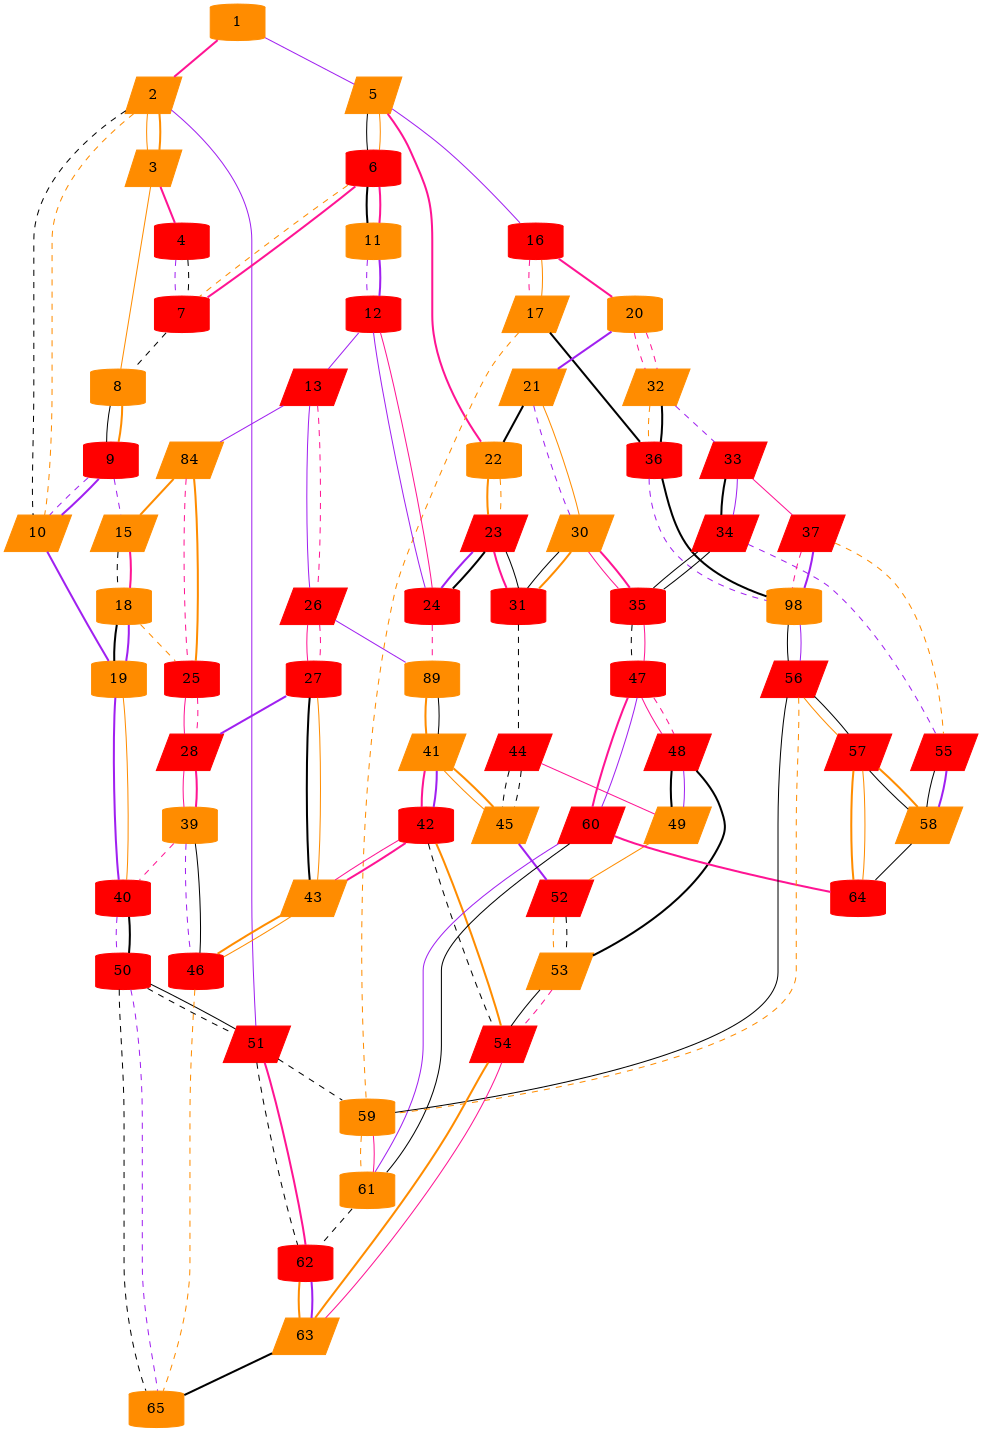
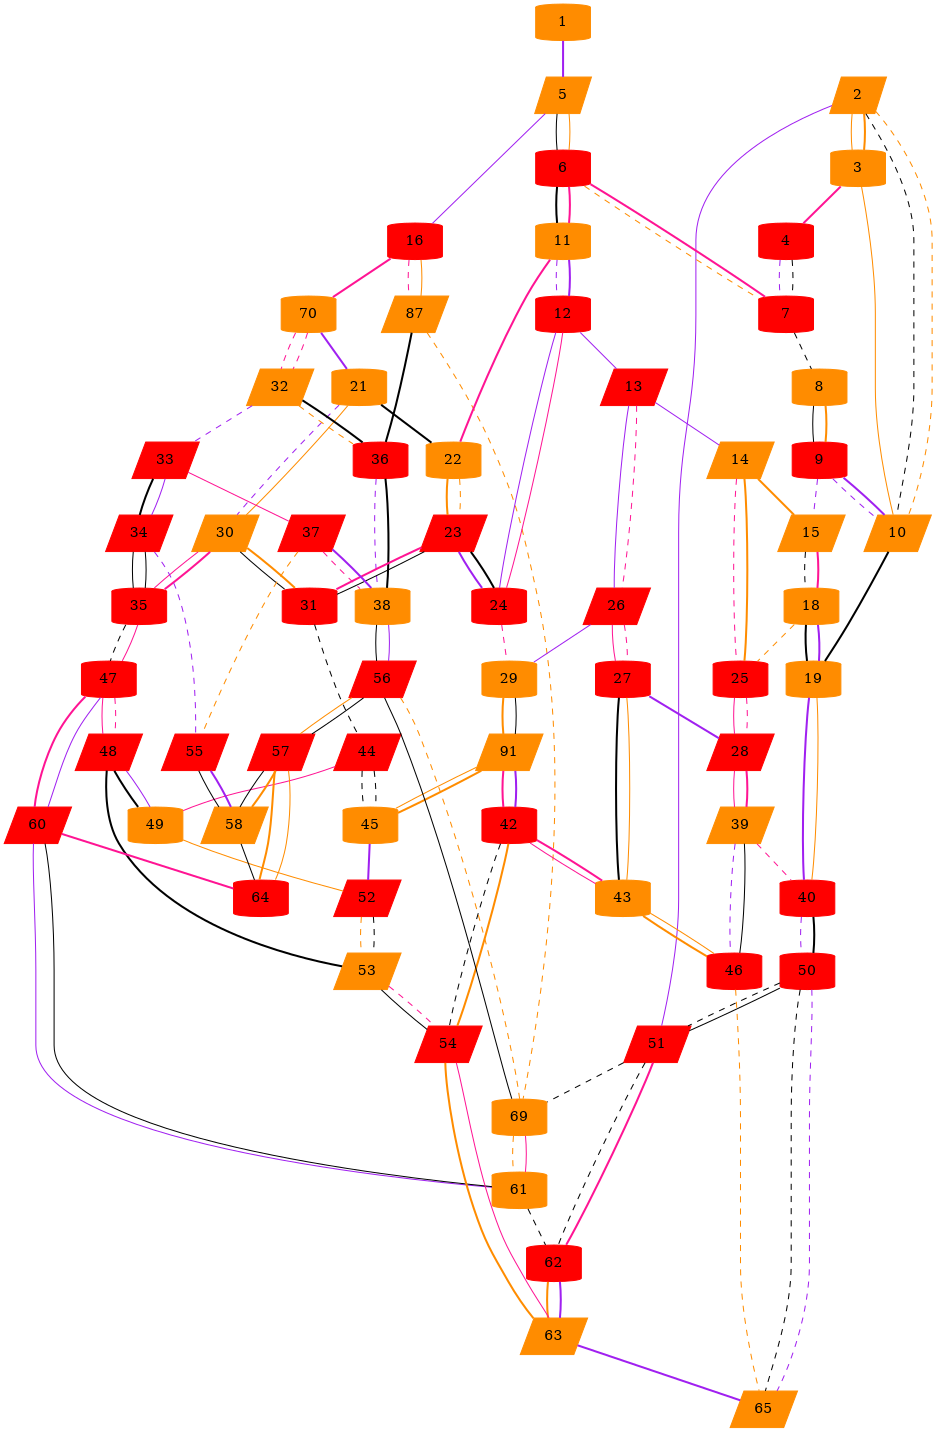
edge "1" -- "2": removed
edge "1" -- "5": style solid -> bold
node "3": shape parallelogram -> cylinder
edge "3" -- "8": now "3" -- "10"
edge "5" -- "22": now "11" -- "22"
node "17": label "17" -> "87"
node "20": label "20" -> "70"
node "21": shape parallelogram -> cylinder
node "84": label "84" -> "14"
node "98": label "98" -> "38"
edge "10" -- "19": color purple -> black
node "89": label "89" -> "29"
node "41": label "41" -> "91"
node "39": shape cylinder -> parallelogram
node "45": shape parallelogram -> cylinder
node "49": shape parallelogram -> cylinder
node "43": shape parallelogram -> cylinder
node "59": label "59" -> "69"
edge "63" -- "65": color black -> purple
node "65": shape cylinder -> parallelogram
